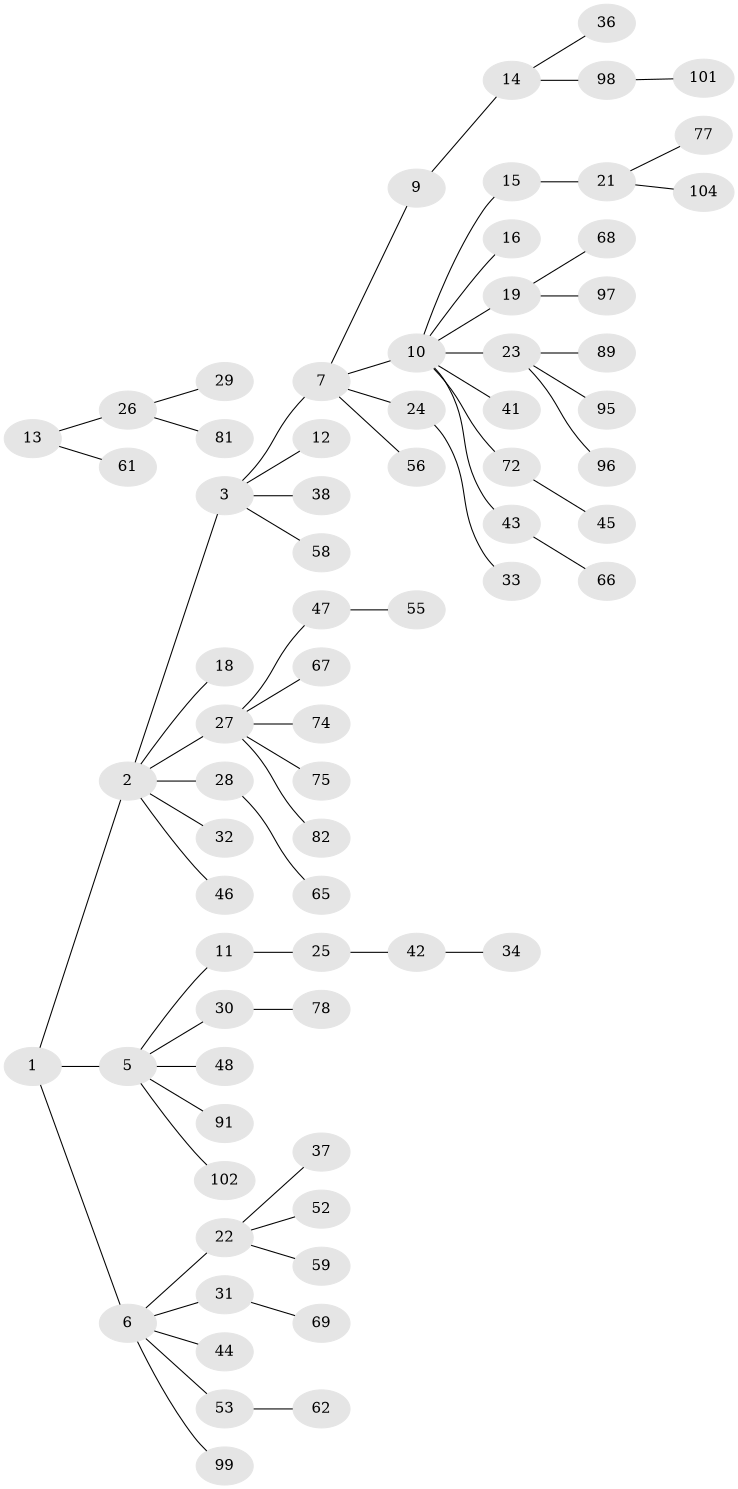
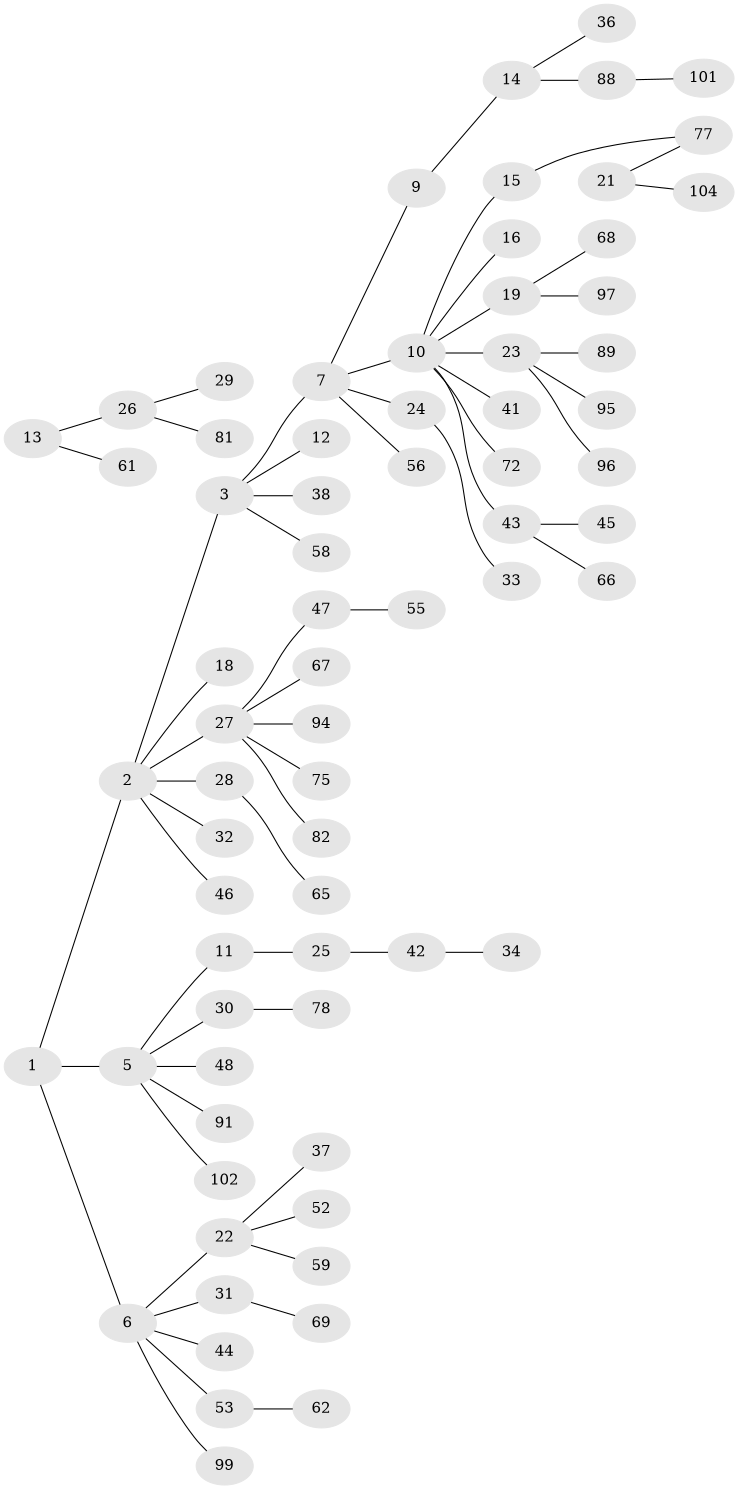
node "98": label "98" -> "88"
edge "15" -- "21": now "15" -- "77"
edge "72" -- "45": now "43" -- "45"
node "74": label "74" -> "94"
